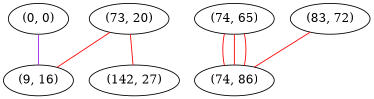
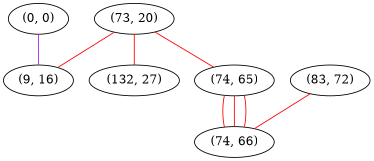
edge "(73, 20)" -- "(74, 65)": added
node "(142, 27)": label "(142, 27)" -> "(132, 27)"
node "(74, 86)": label "(74, 86)" -> "(74, 66)"
